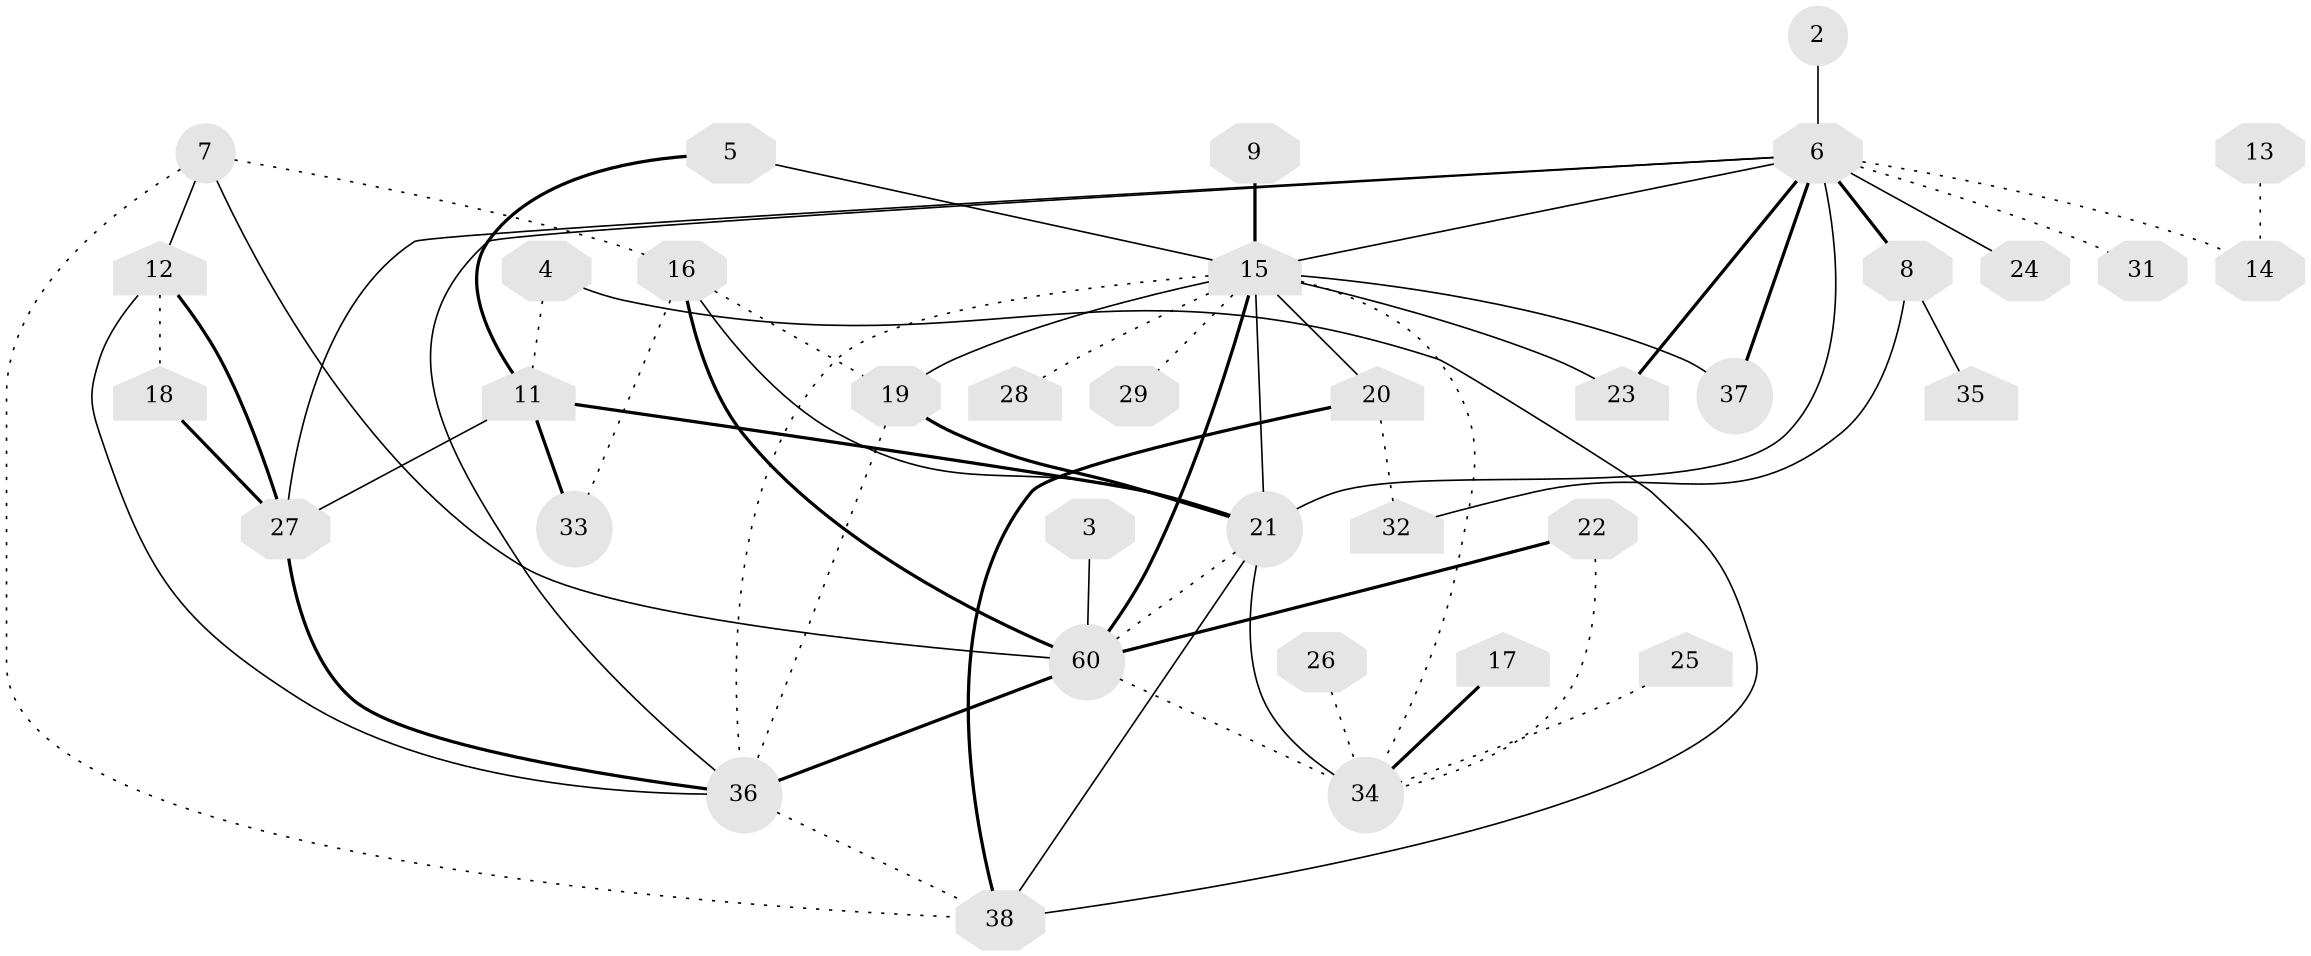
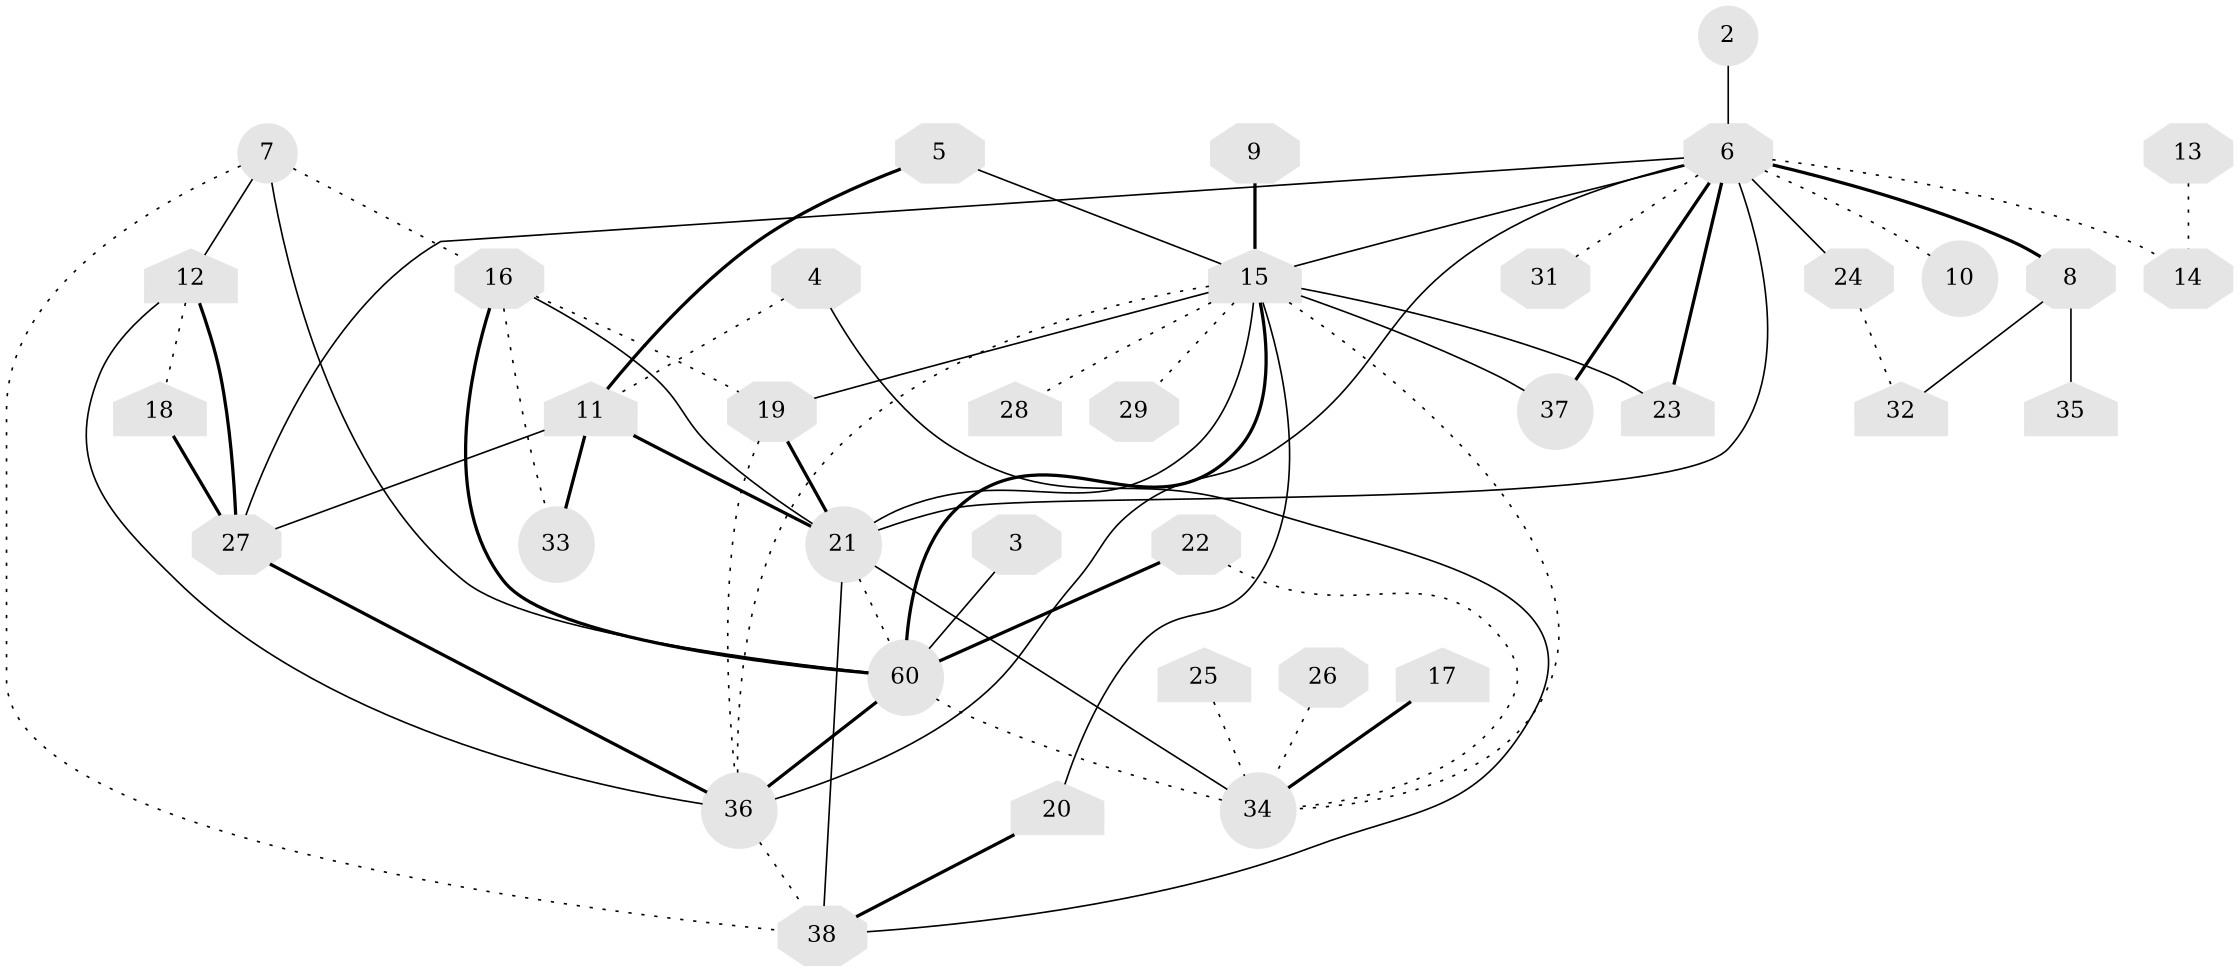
node "10": added
edge "20" -- "32": now "24" -- "32"
